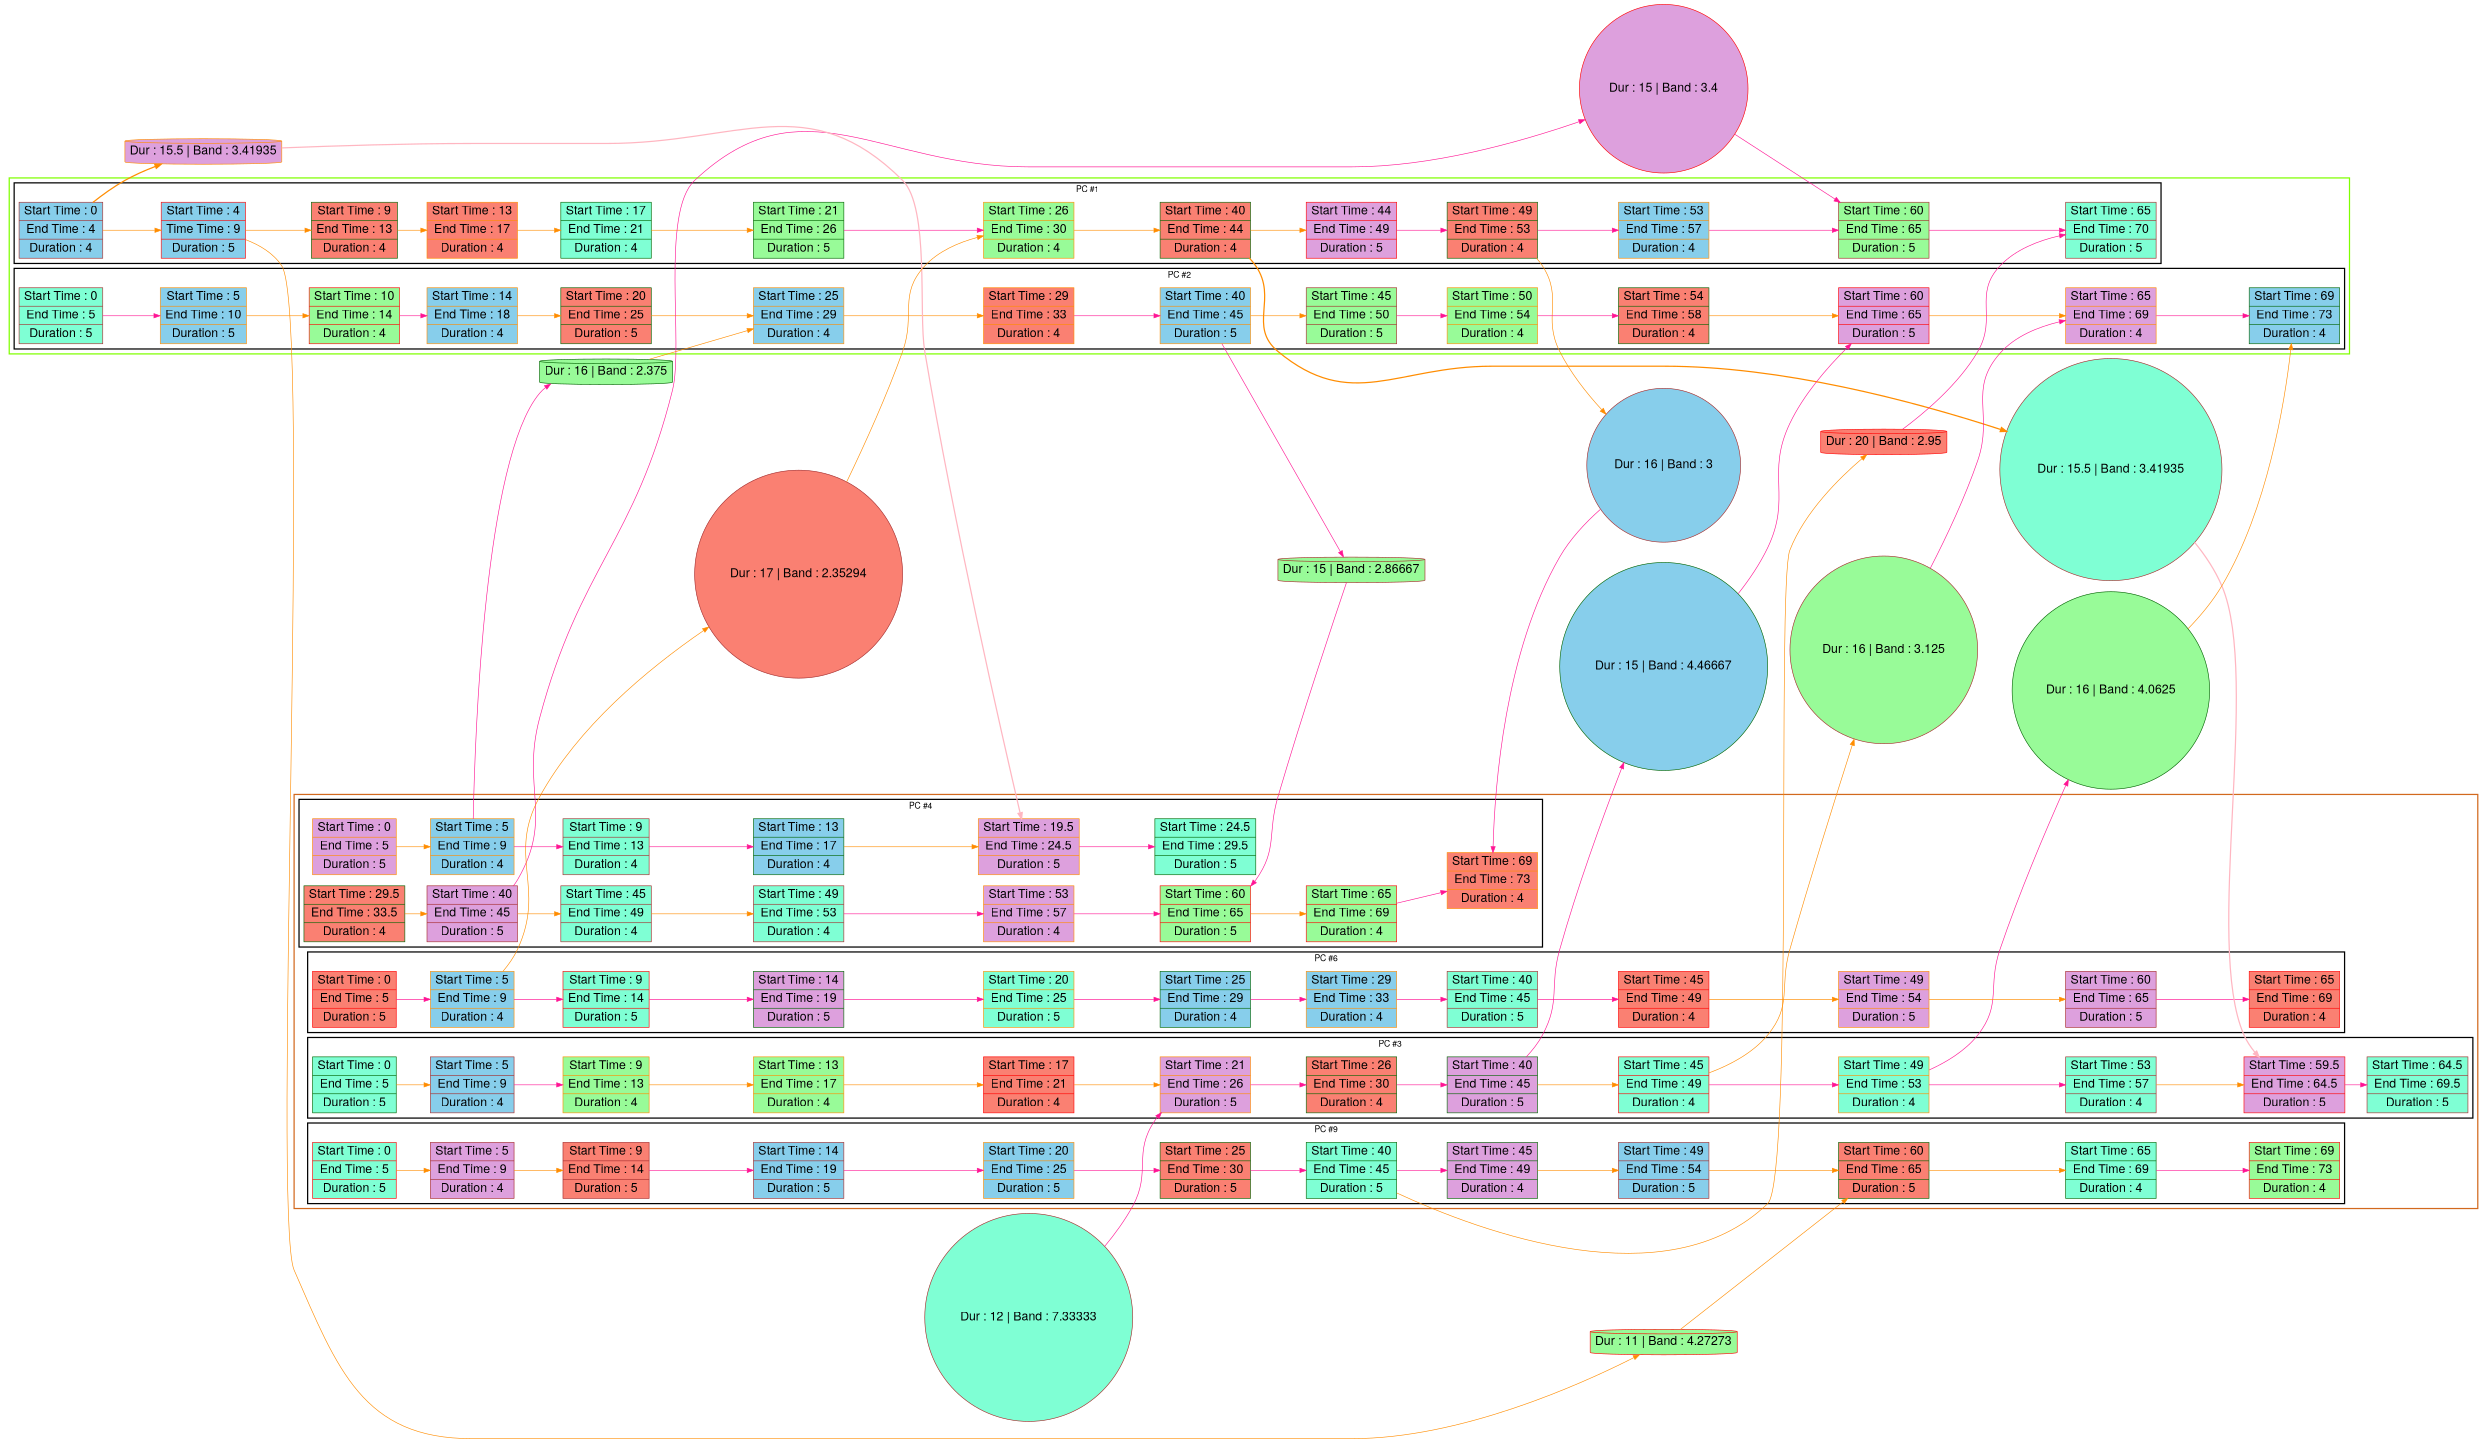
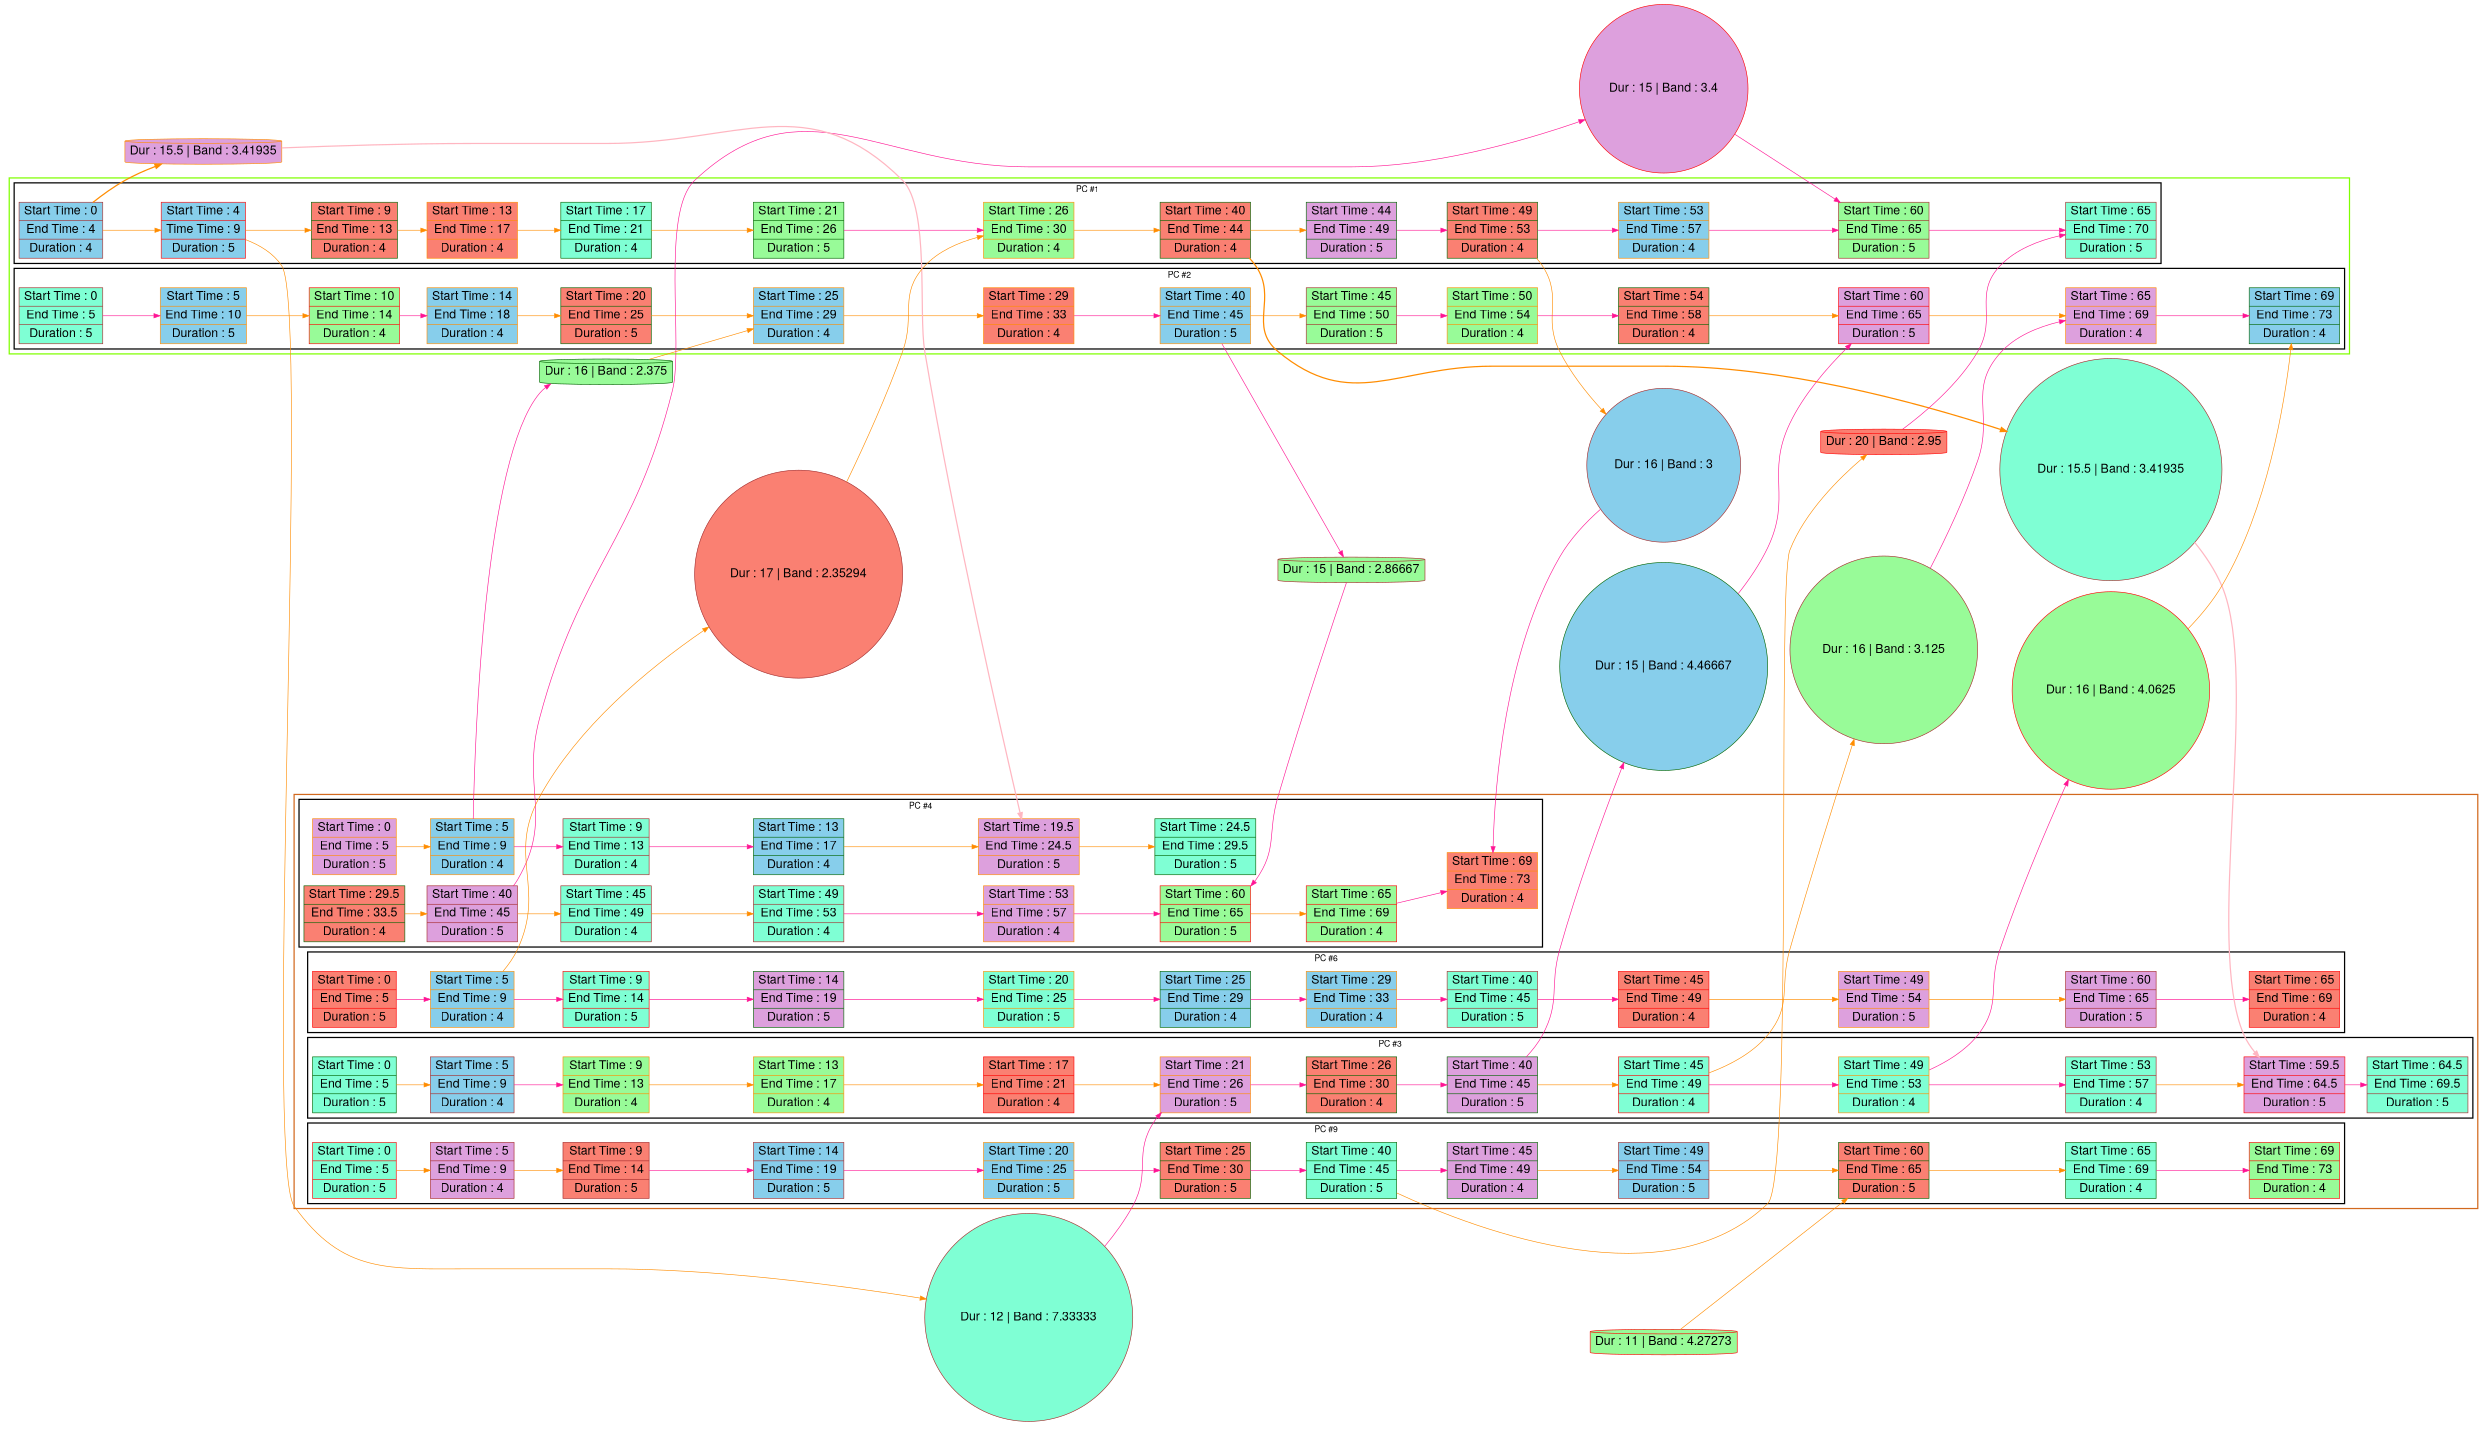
node "Start Time : 44": color red -> darkgreen
node "Dur : 16 | Band : 4.0625": color darkgreen -> red
edge "Start Time : 19.5" -> "Start Time : 24.5": color deeppink -> darkorange
edge "Start Time : 4" -> "Dur : 11 | Band : 4.27273": now "Start Time : 4" -> "Dur : 12 | Band : 7.33333"
